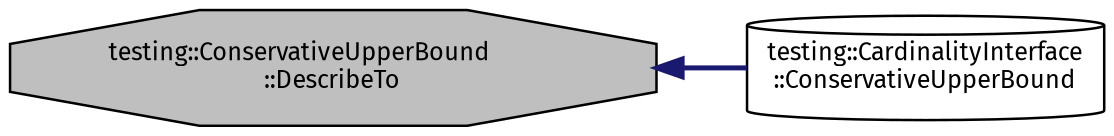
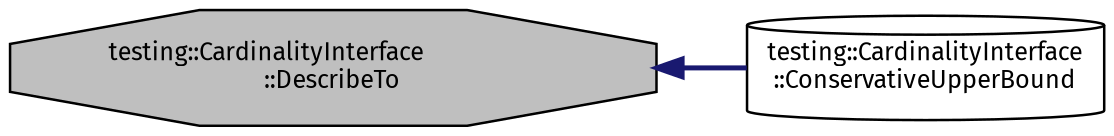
node "testing::ConservativeUpperBound ::DescribeTo": label "testing::ConservativeUpperBound ::DescribeTo" -> "testing::CardinalityInterface ::DescribeTo"
